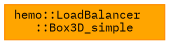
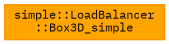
node "hemo::LoadBalancer ::Box3D_simple": label "hemo::LoadBalancer ::Box3D_simple" -> "simple::LoadBalancer ::Box3D_simple"
